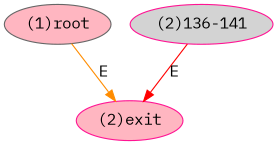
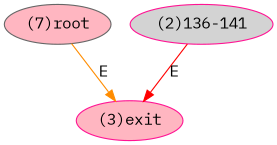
node "(1)root": label "(1)root" -> "(7)root"
node "(2)exit": label "(2)exit" -> "(3)exit"
